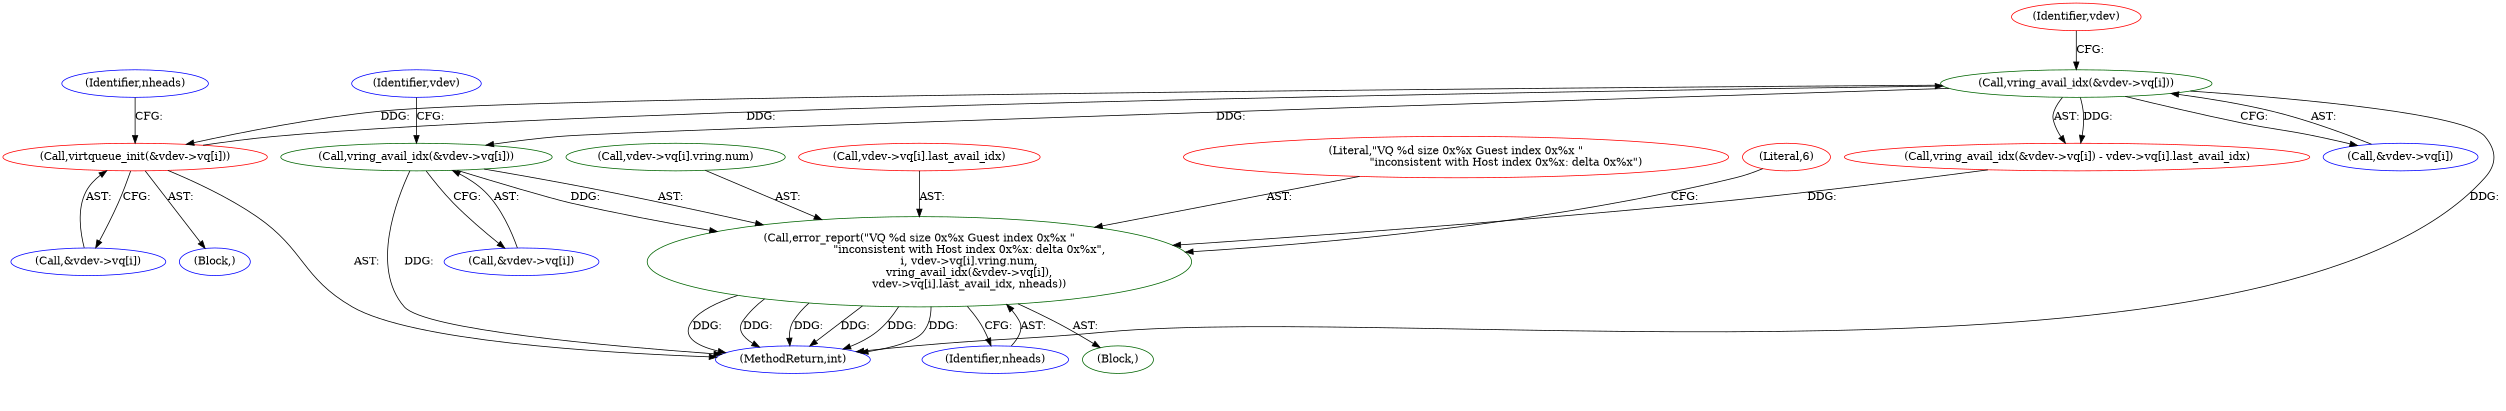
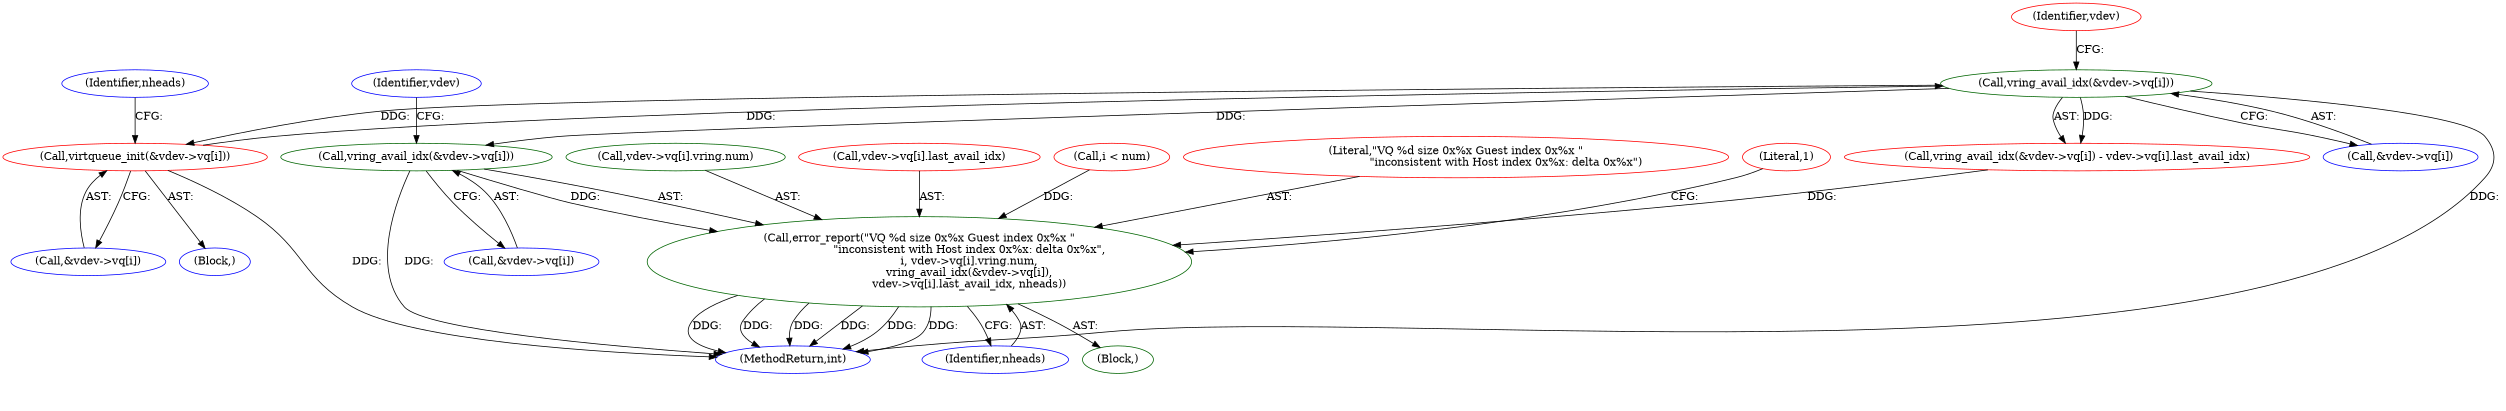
node "(Call,i < num)": added
node "(Literal,6)": label "(Literal,6)" -> "(Literal,1)"
edge "(Call,virtqueue_init(&vdev->vq[i]))" -> "(MethodReturn,int)": label "AST: " -> "DDG: "
